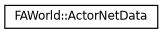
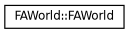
node "FAWorld::ActorNetData": label "FAWorld::ActorNetData" -> "FAWorld::FAWorld"
